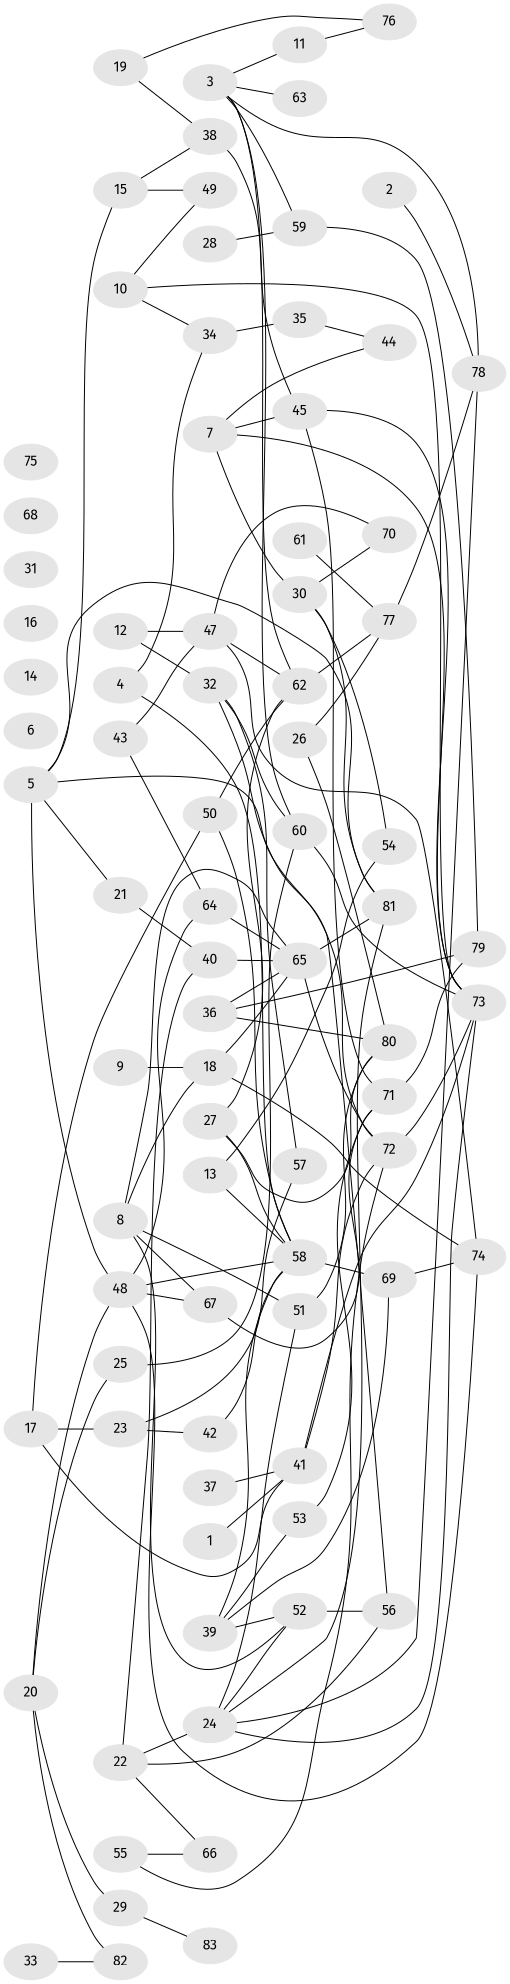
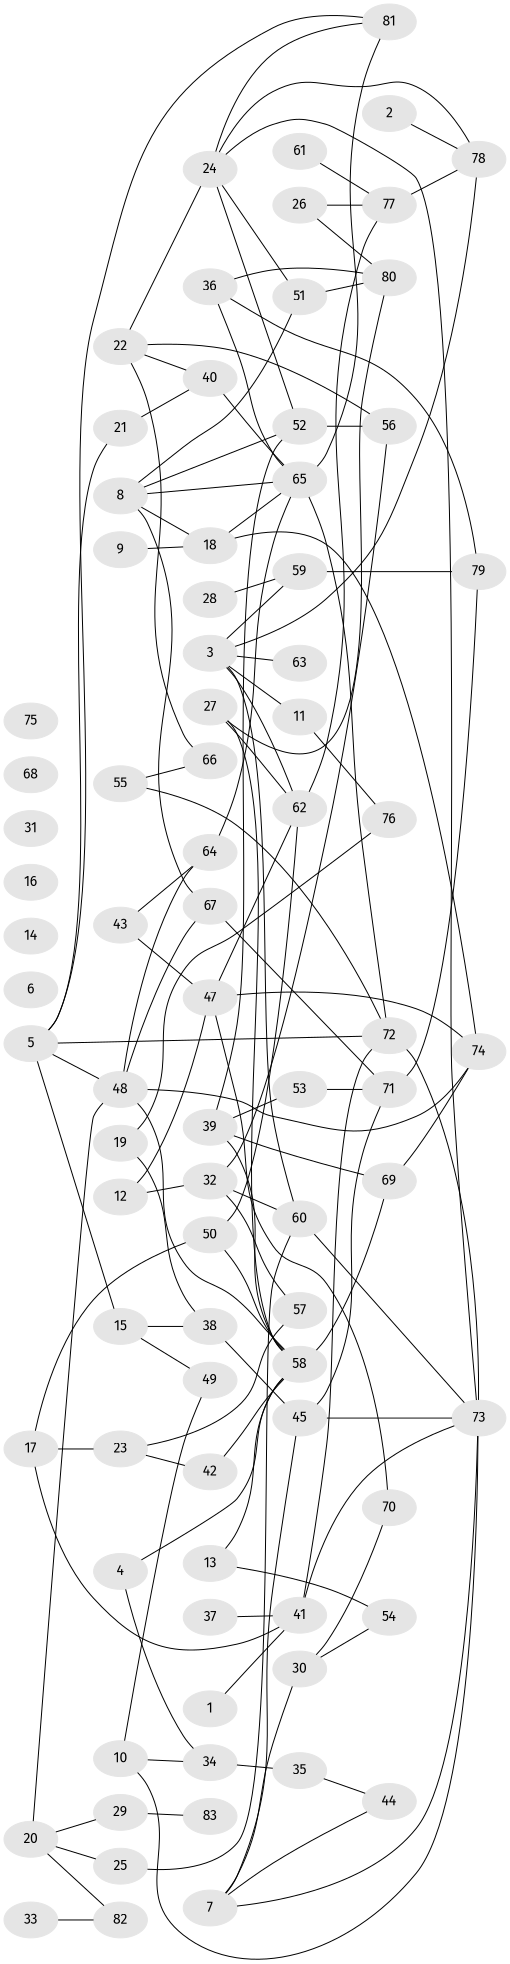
edge "30" -- "81": removed
